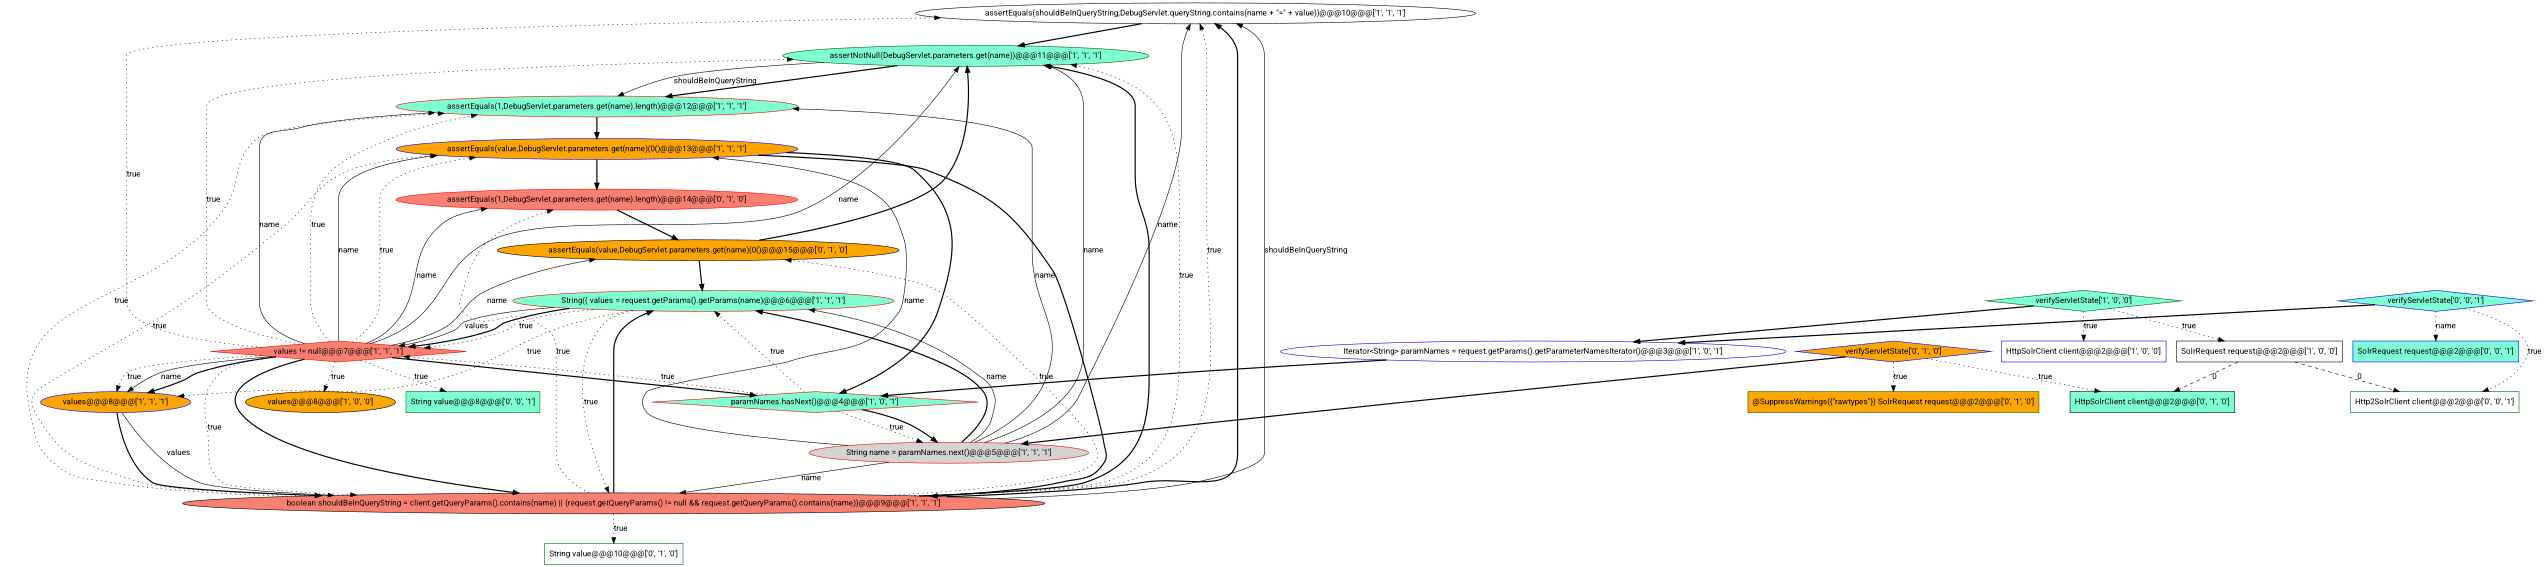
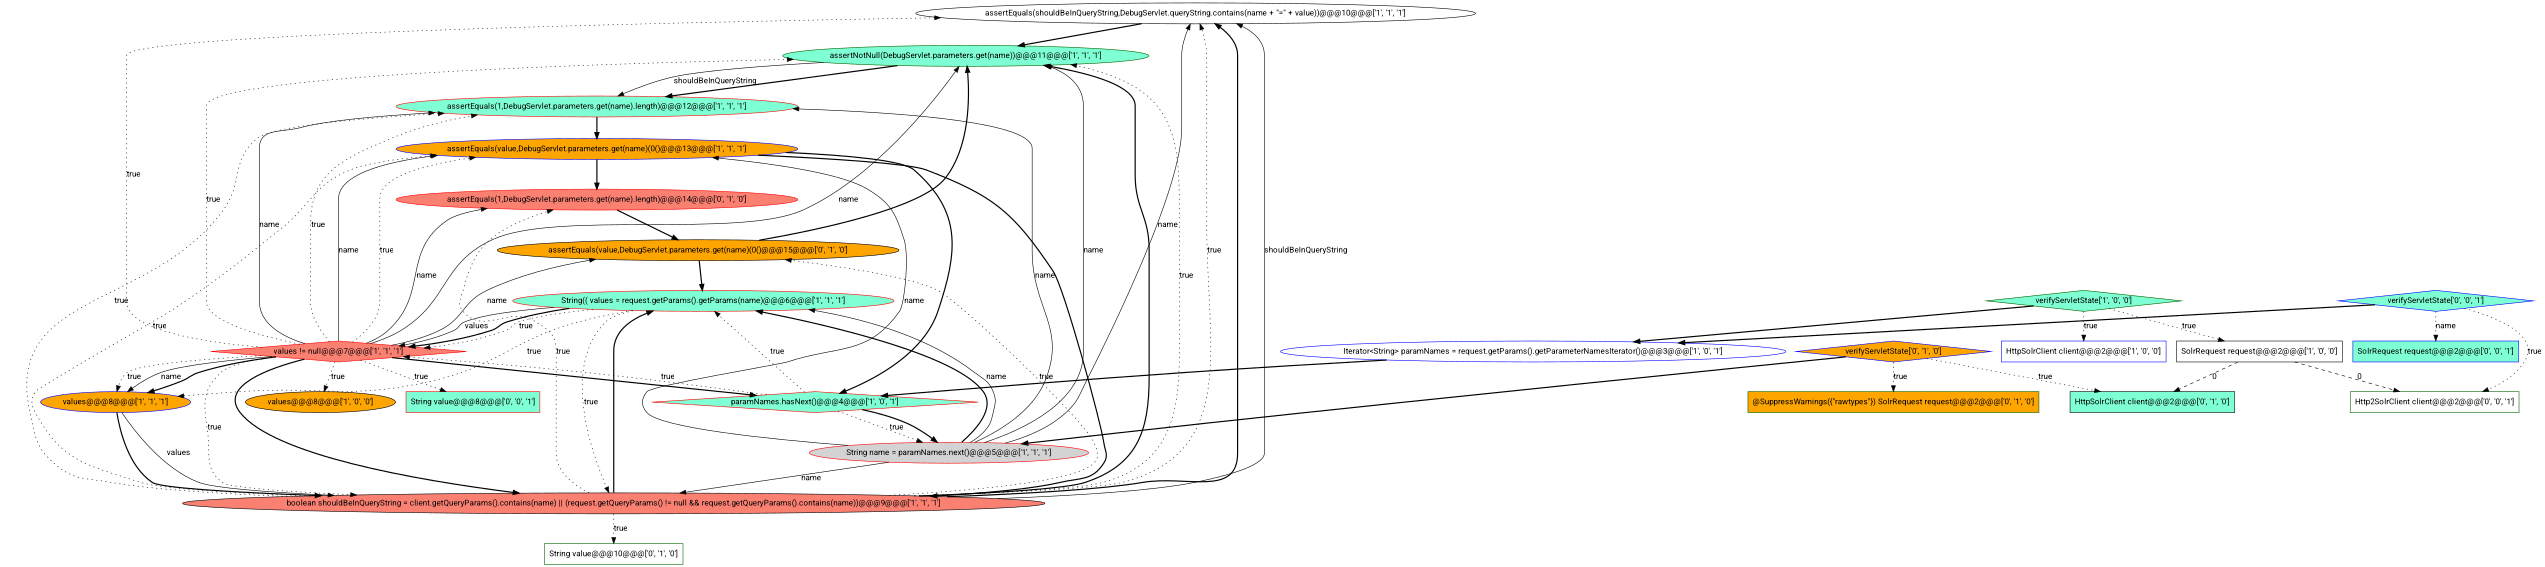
node "String value@@@8@@@['0', '0', '1']": color darkgreen -> red
